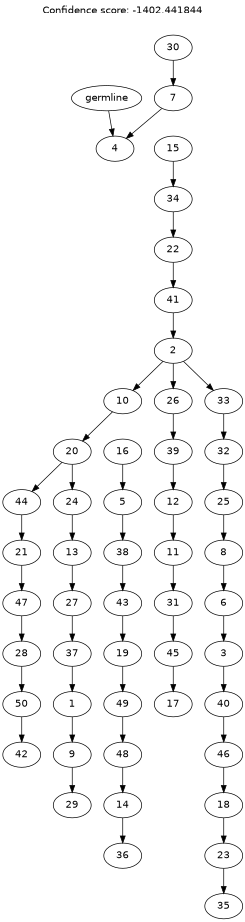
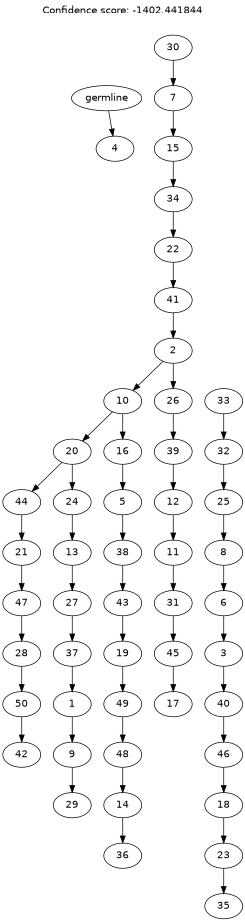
edge "7" -> "4": now "7" -> "15"
edge "2" -> "33": removed
edge "10" -> "16": added
